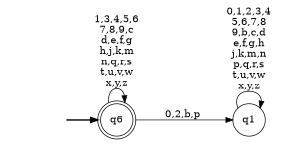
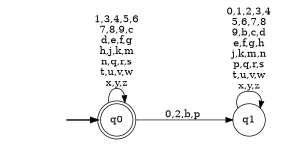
node "q6": label "q6" -> "q0"
